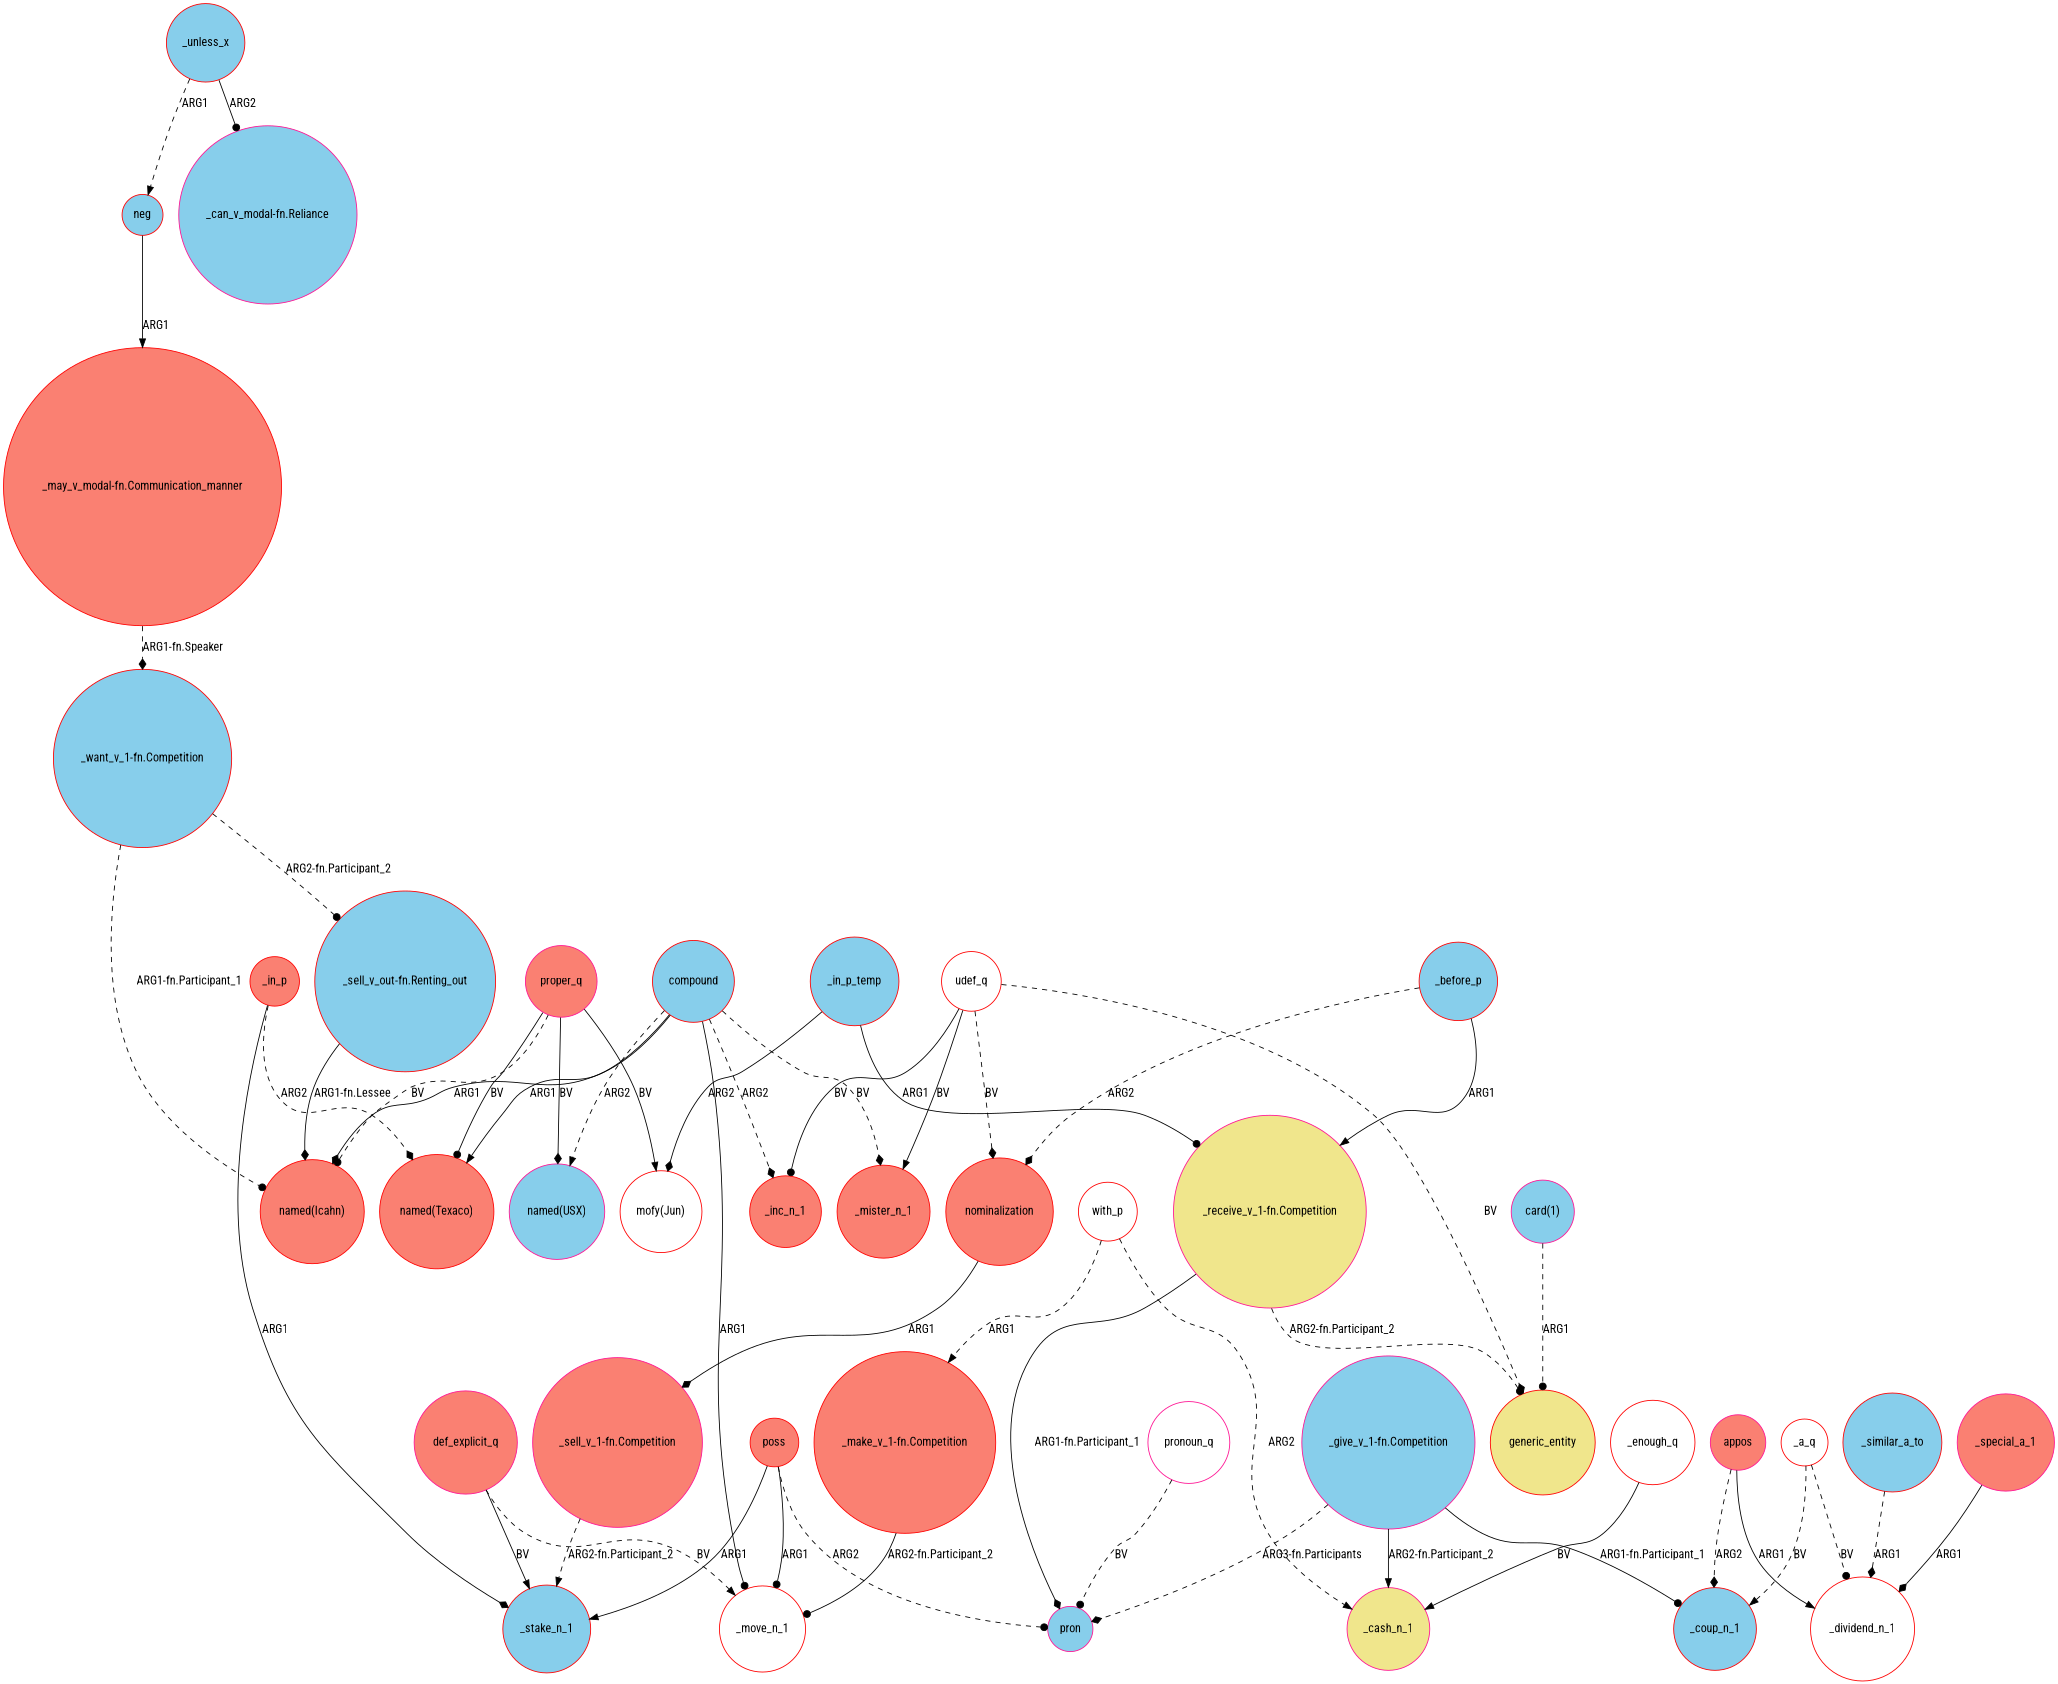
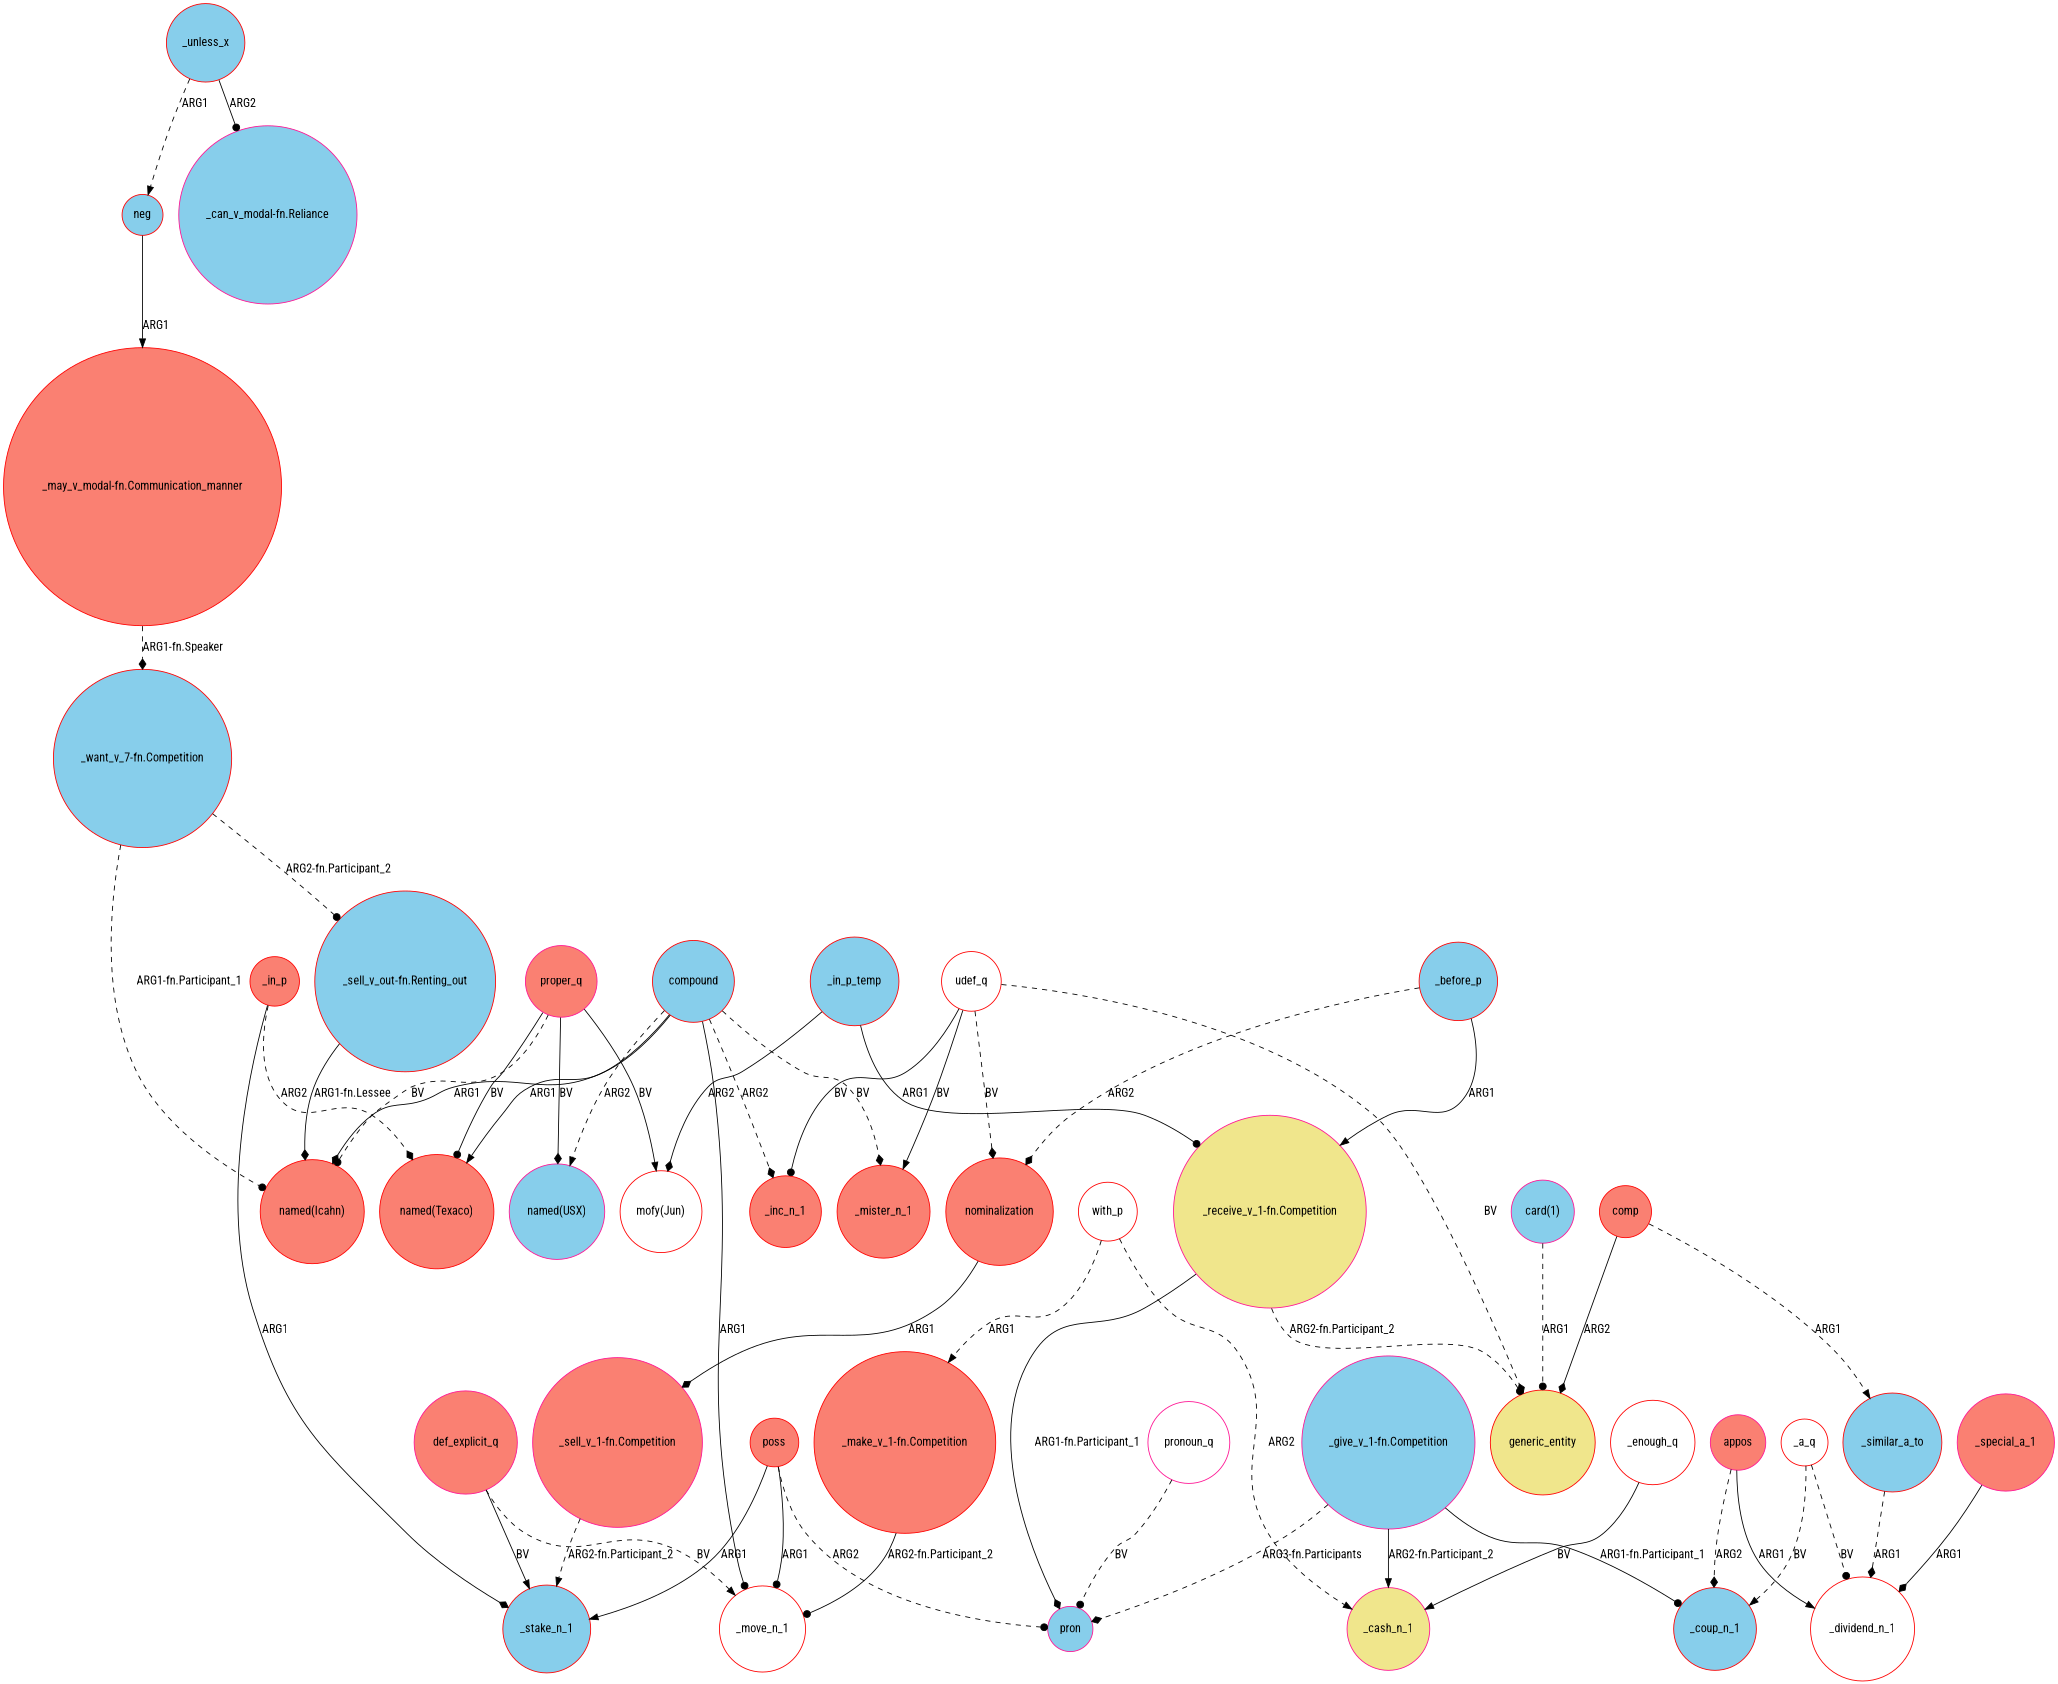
node "_want_v_1-fn.Competition": label "_want_v_1-fn.Competition" -> "_want_v_7-fn.Competition"
node "comp": added
